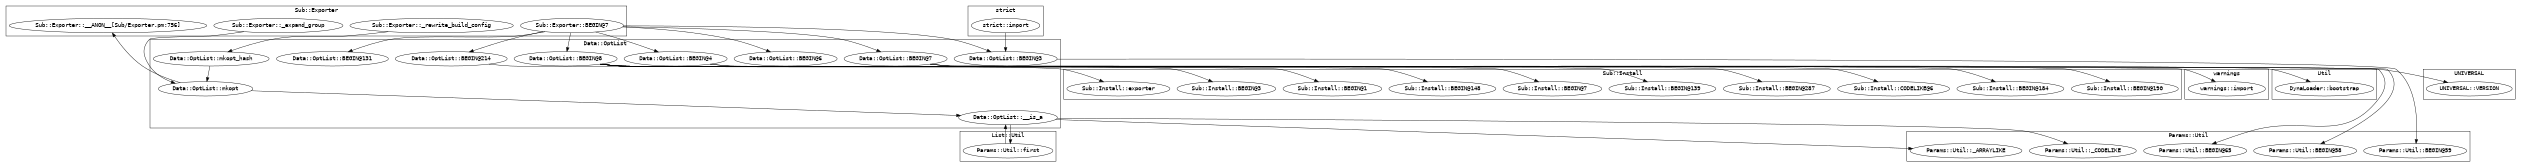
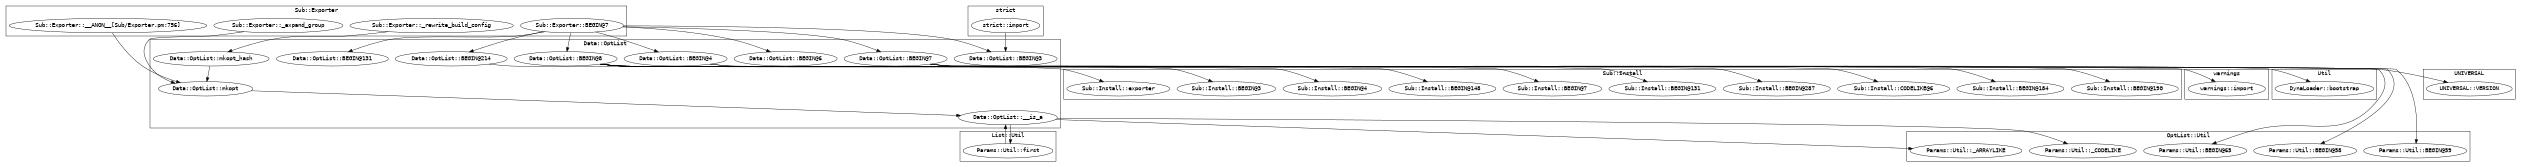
edge "Data::OptList::BEGIN@3" -> "Params::Util::BEGIN@59": now "Data::OptList::BEGIN@7" -> "Params::Util::BEGIN@59"
edge "Data::OptList::mkopt" -> "Sub::Exporter::__ANON__[Sub/Exporter.pm:756]": reversed
node "Sub::Install::BEGIN@1": label "Sub::Install::BEGIN@1" -> "Sub::Install::BEGIN@4"
node "Sub::Install::BEGIN@139": label "Sub::Install::BEGIN@139" -> "Sub::Install::BEGIN@131"
cluster "Params::Util": label "Params::Util" -> "OptList::Util"
